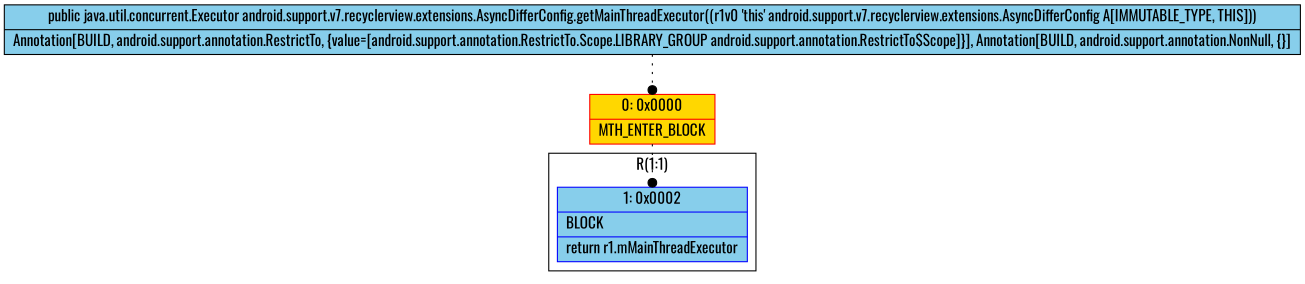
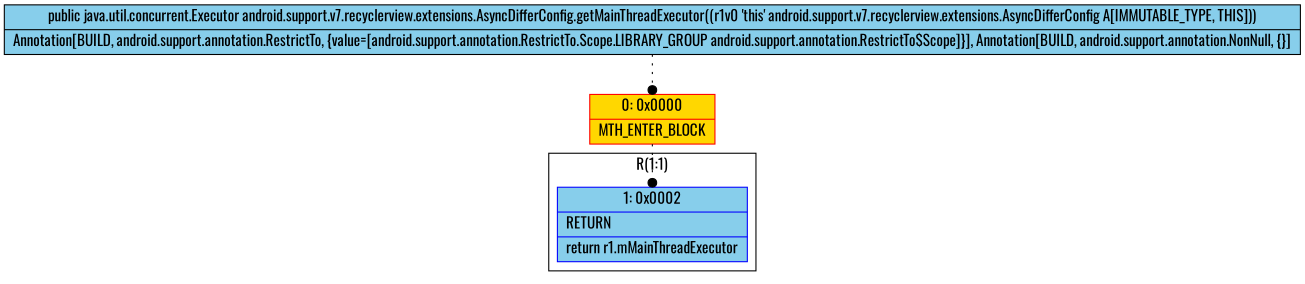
node "1: 0x0002": text "BLOCK" -> "RETURN"
